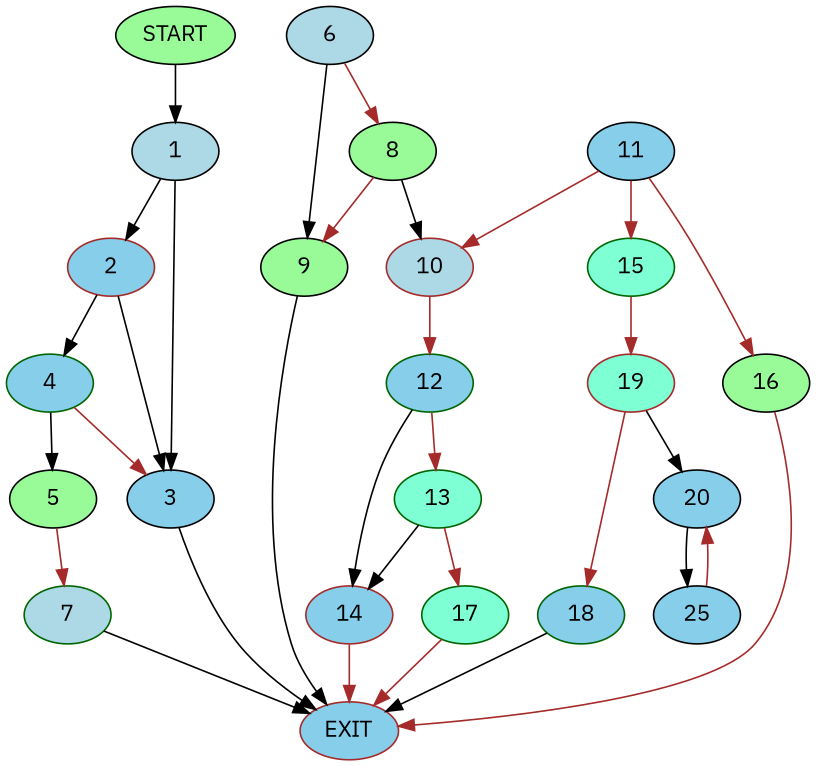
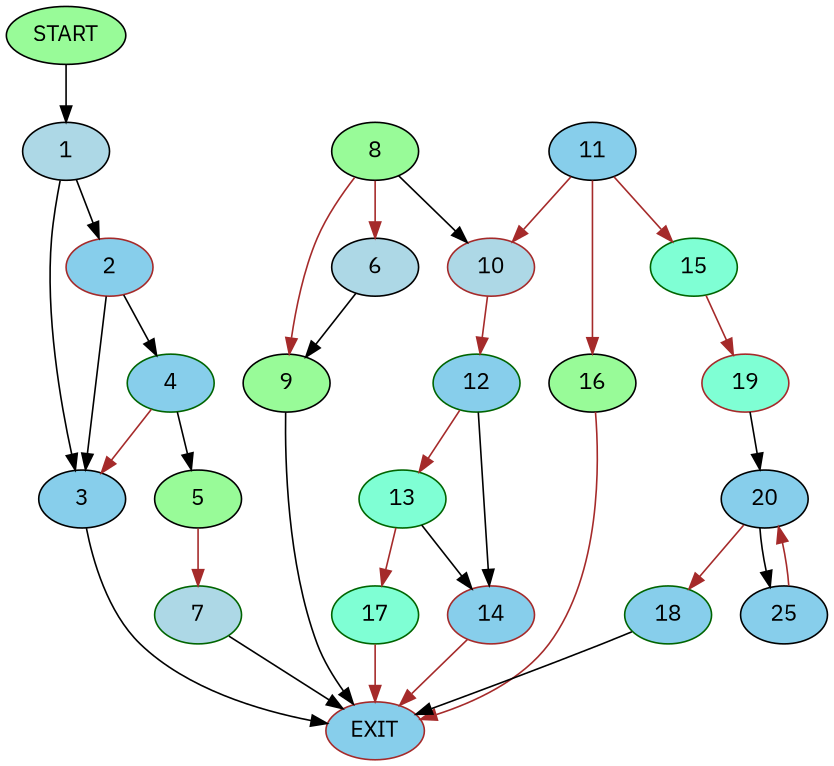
edge "6" -> "8": reversed
edge "19" -> "18": now "20" -> "18"
